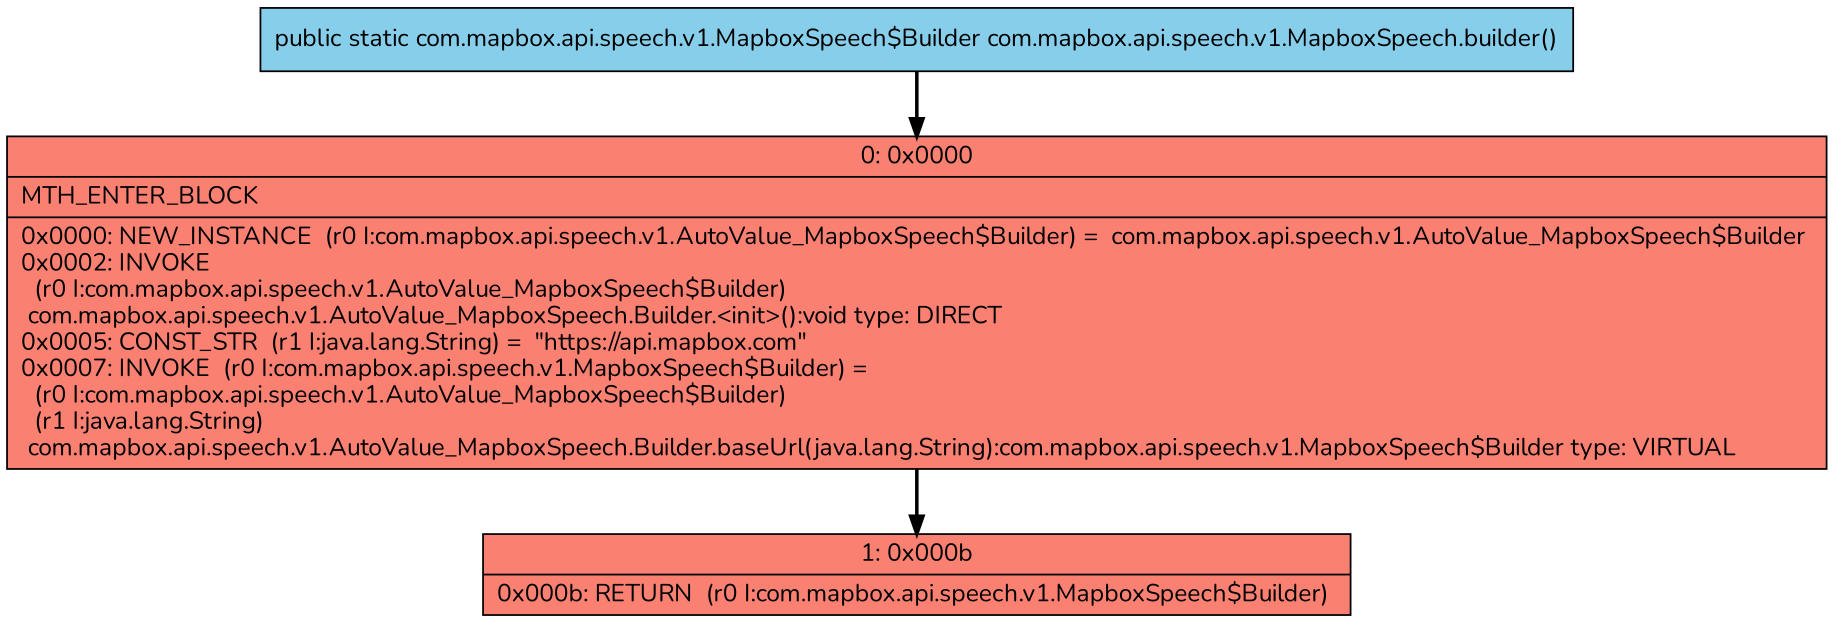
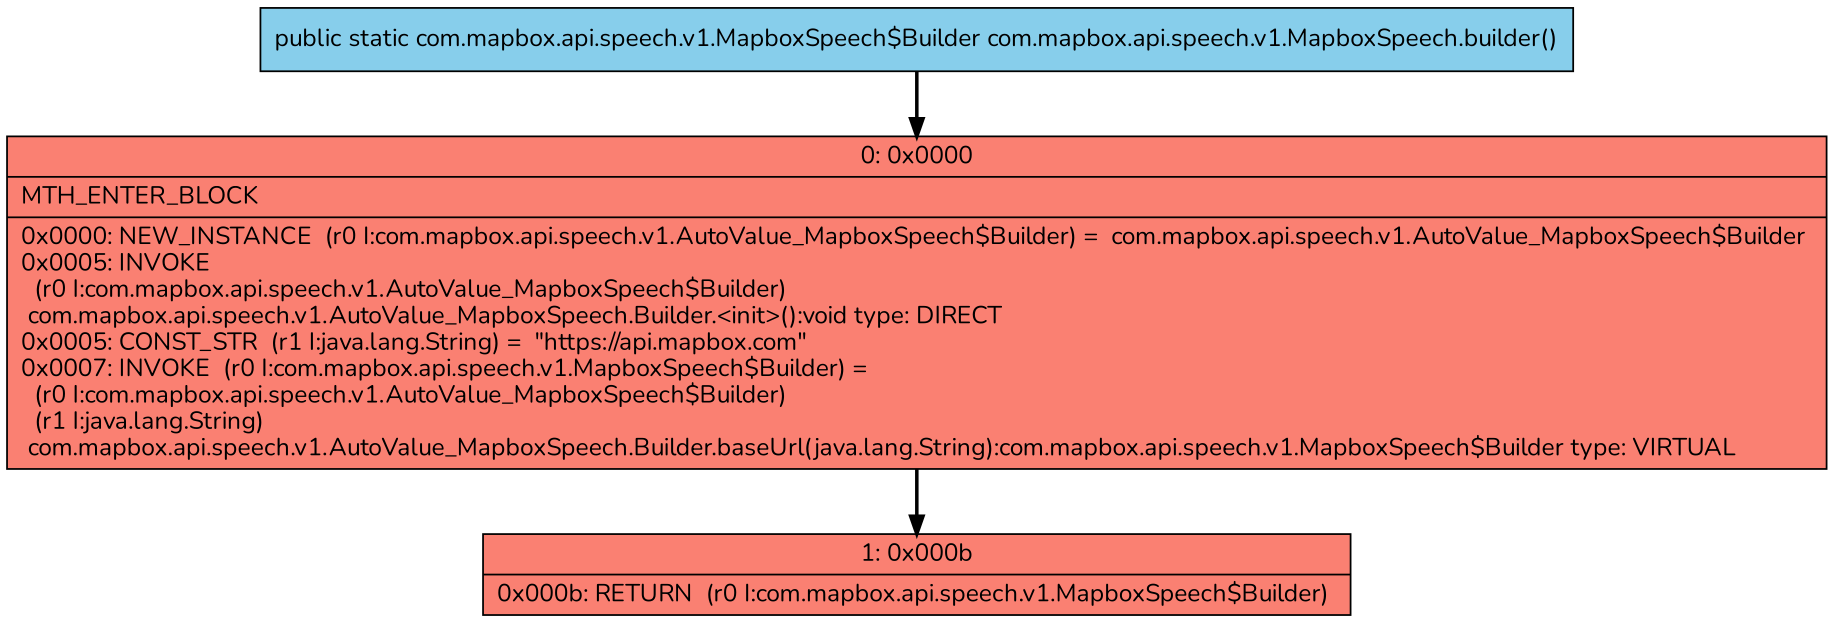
node "0: 0x0000": text "0x0002: INVOKE" -> "0x0005: INVOKE"
